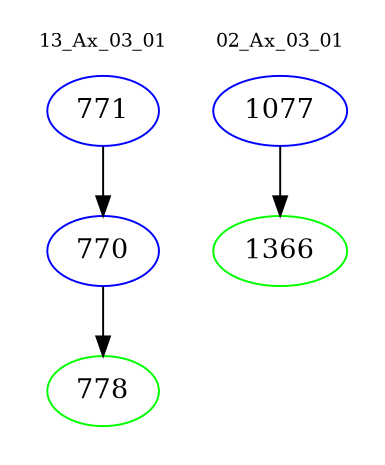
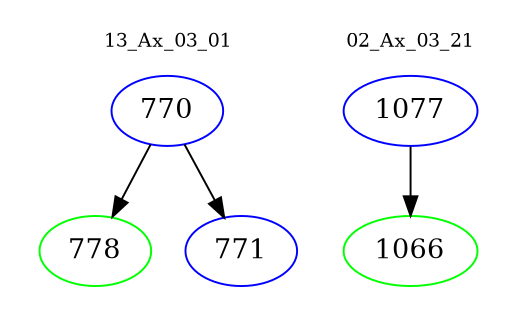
cluster "02_Ax_03_01": label "02_Ax_03_01" -> "02_Ax_03_21"
edge "771" -> "770": reversed
node "1366": label "1366" -> "1066"
